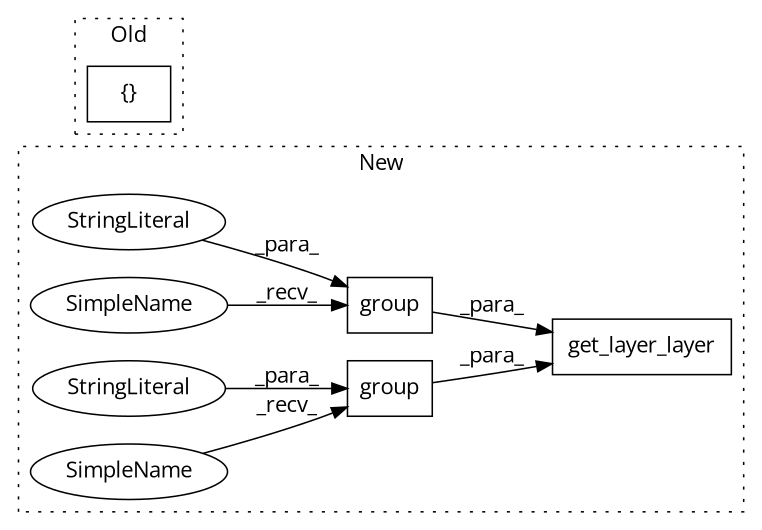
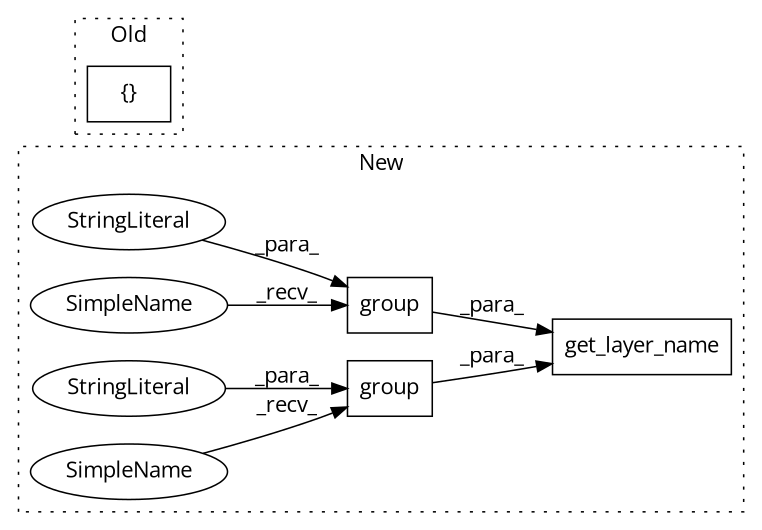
node "get_layer_layer": label "get_layer_layer" -> "get_layer_name"
